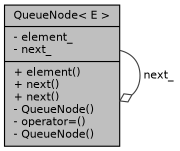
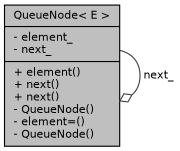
node "QueueNode< E >": text "- operator=()" -> "- element=()"
